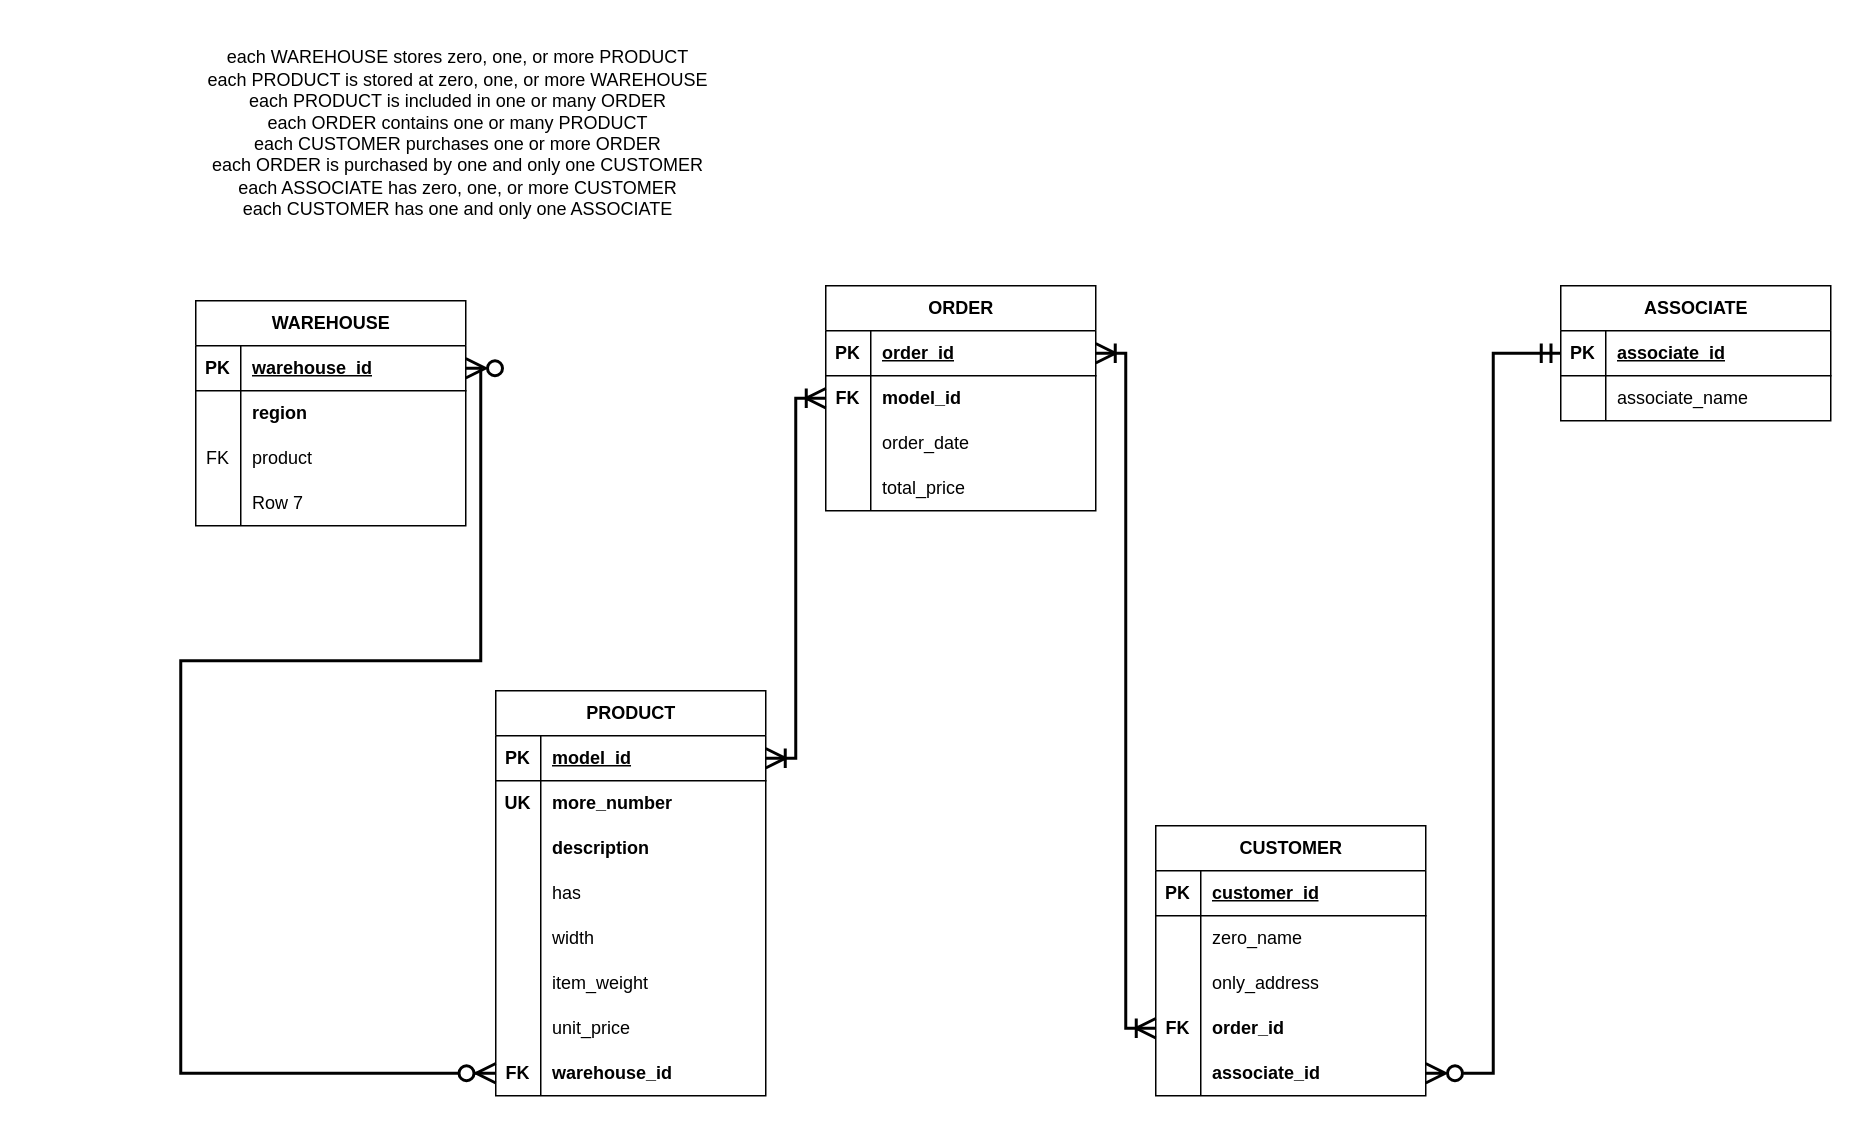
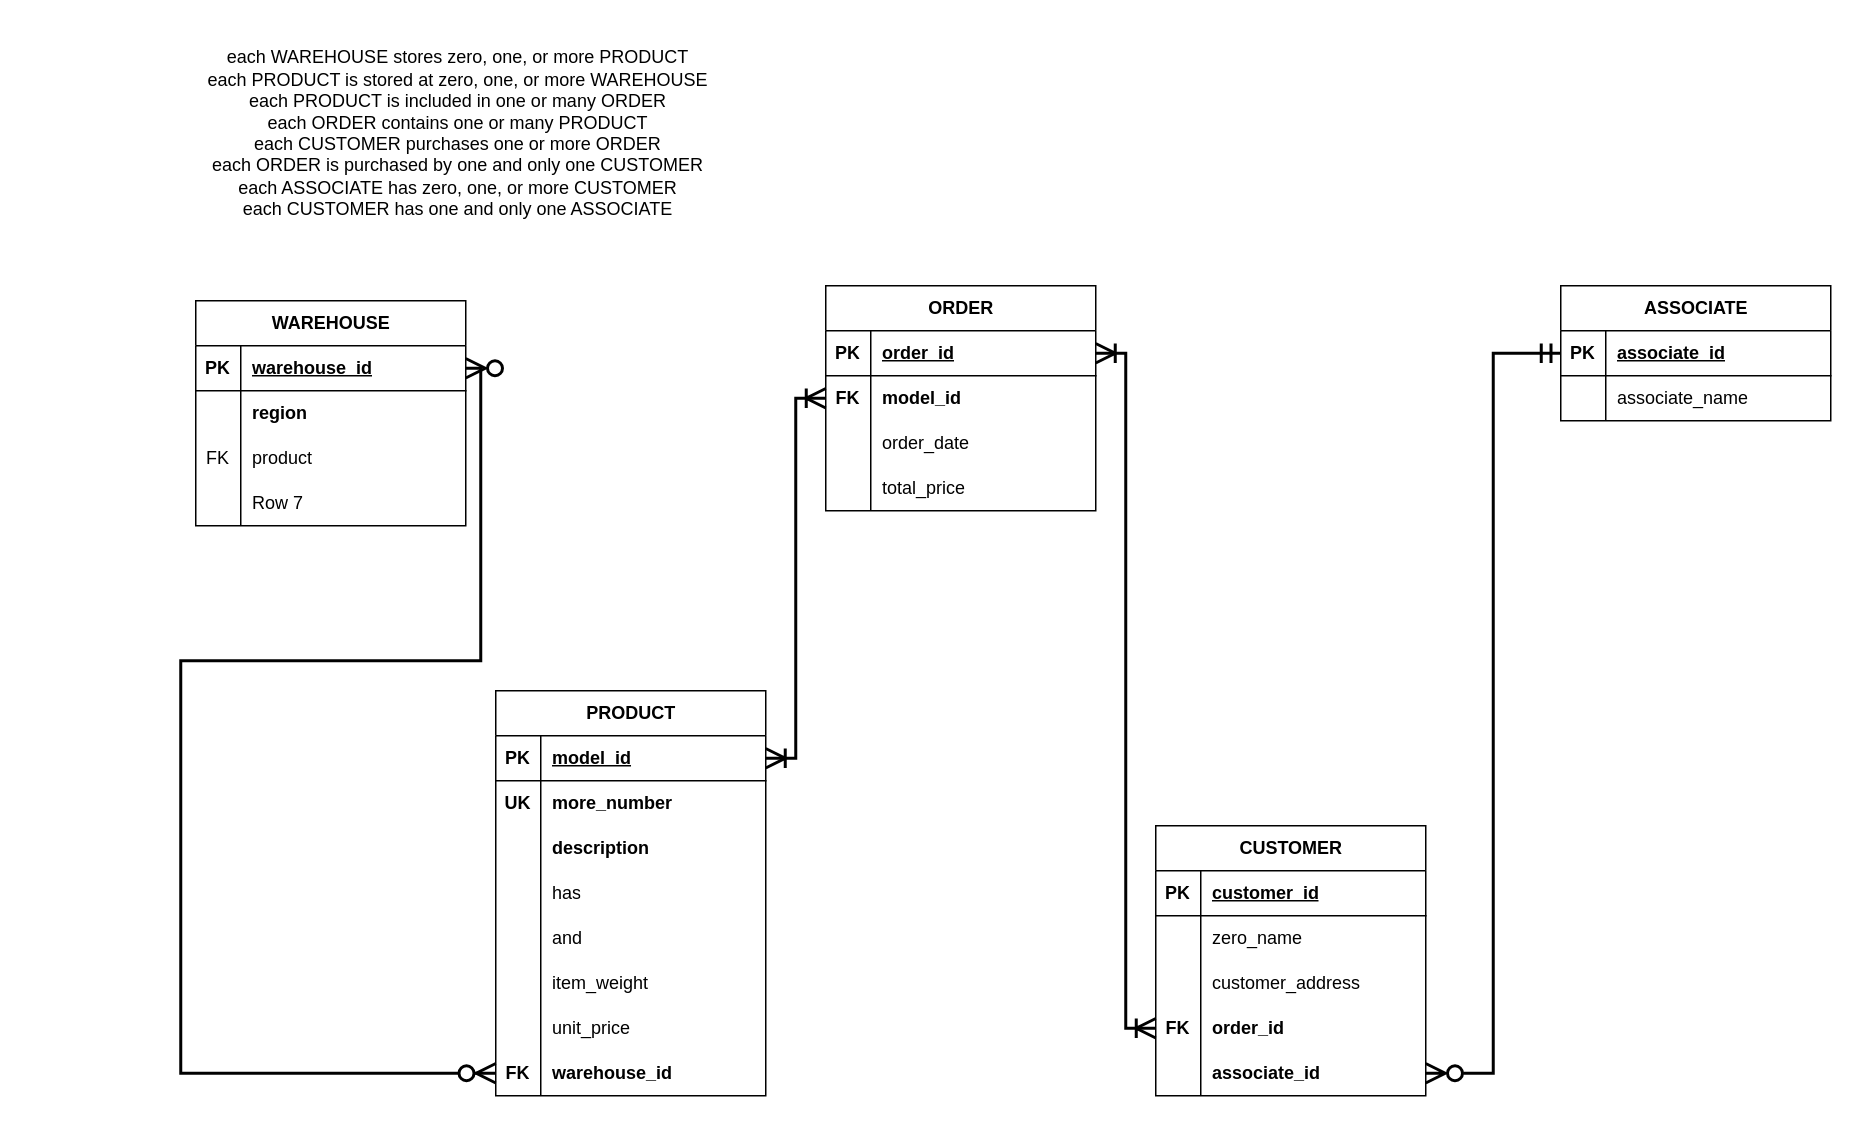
node "width": label "width" -> "and"
node "only_address": label "only_address" -> "customer_address"
